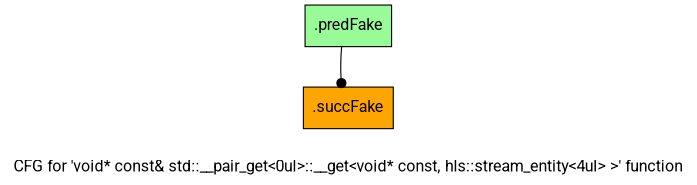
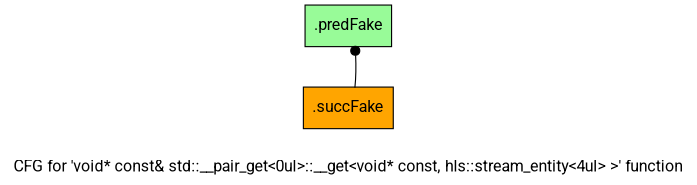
edge ".predFake" -> ".succFake": reversed
